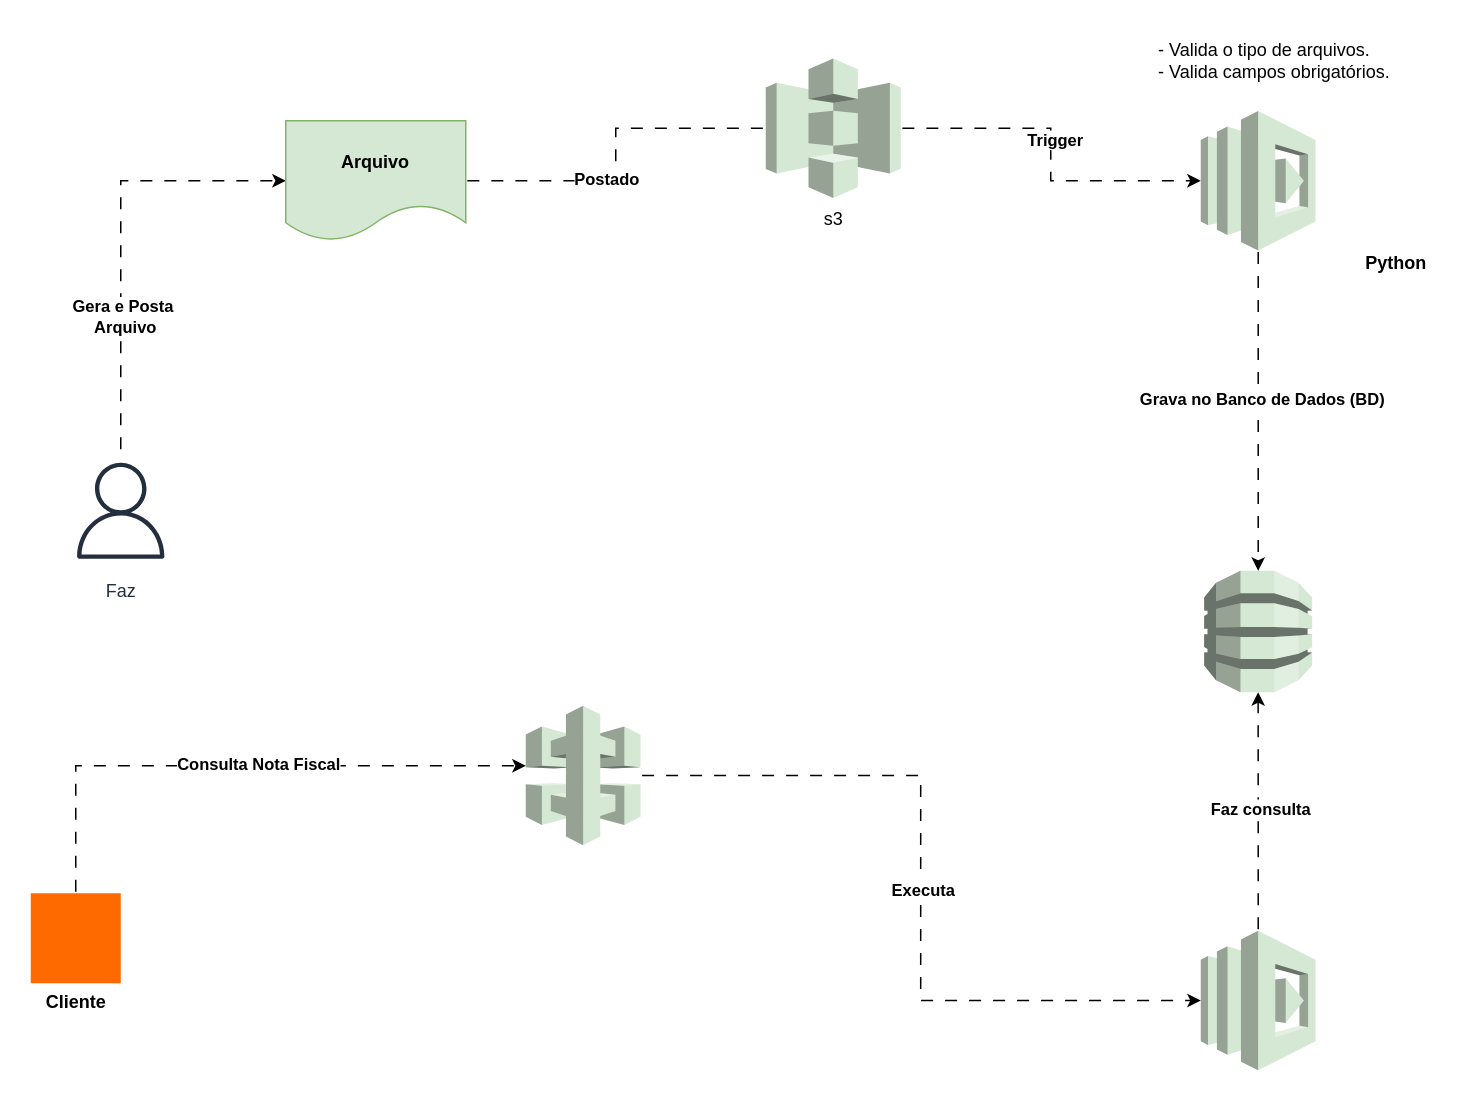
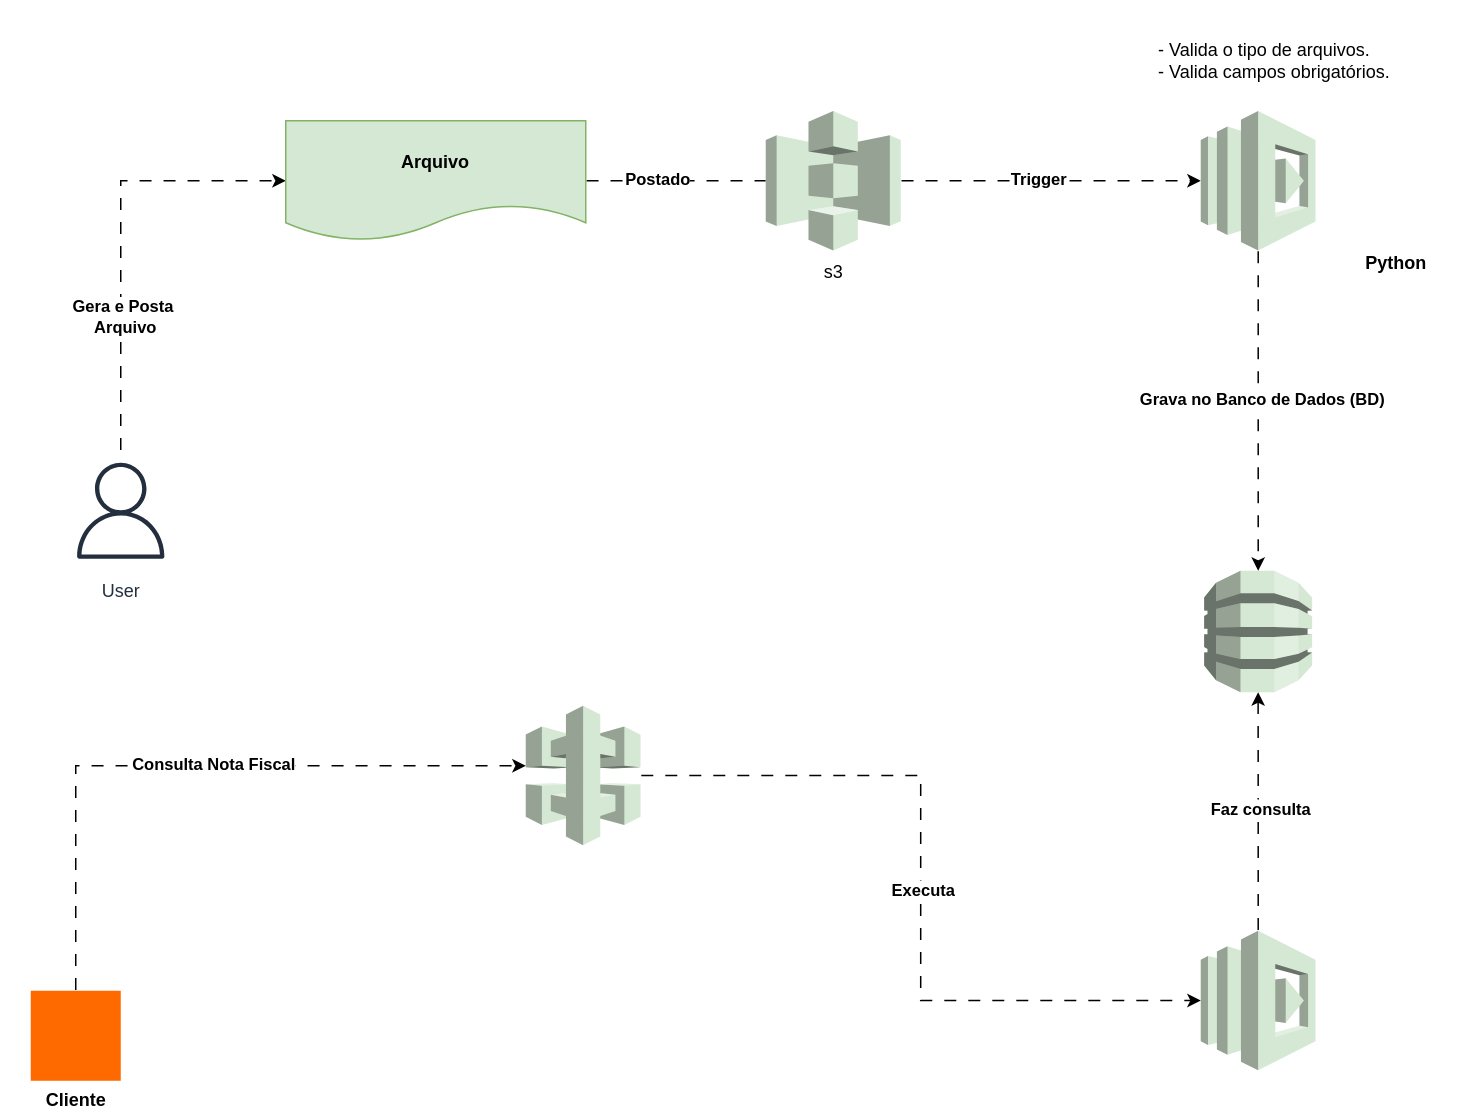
node "s3": moved (833, 128) -> (833, 181)
node "Arquivo": size 180x120 -> 300x120
node "Faz": label "Faz" -> "User"
node "Cliente": moved (76, 938) -> (76, 1036)
